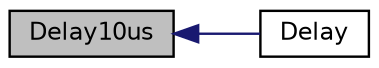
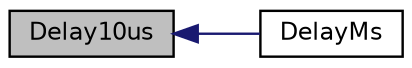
node "Delay": label "Delay" -> "DelayMs"
